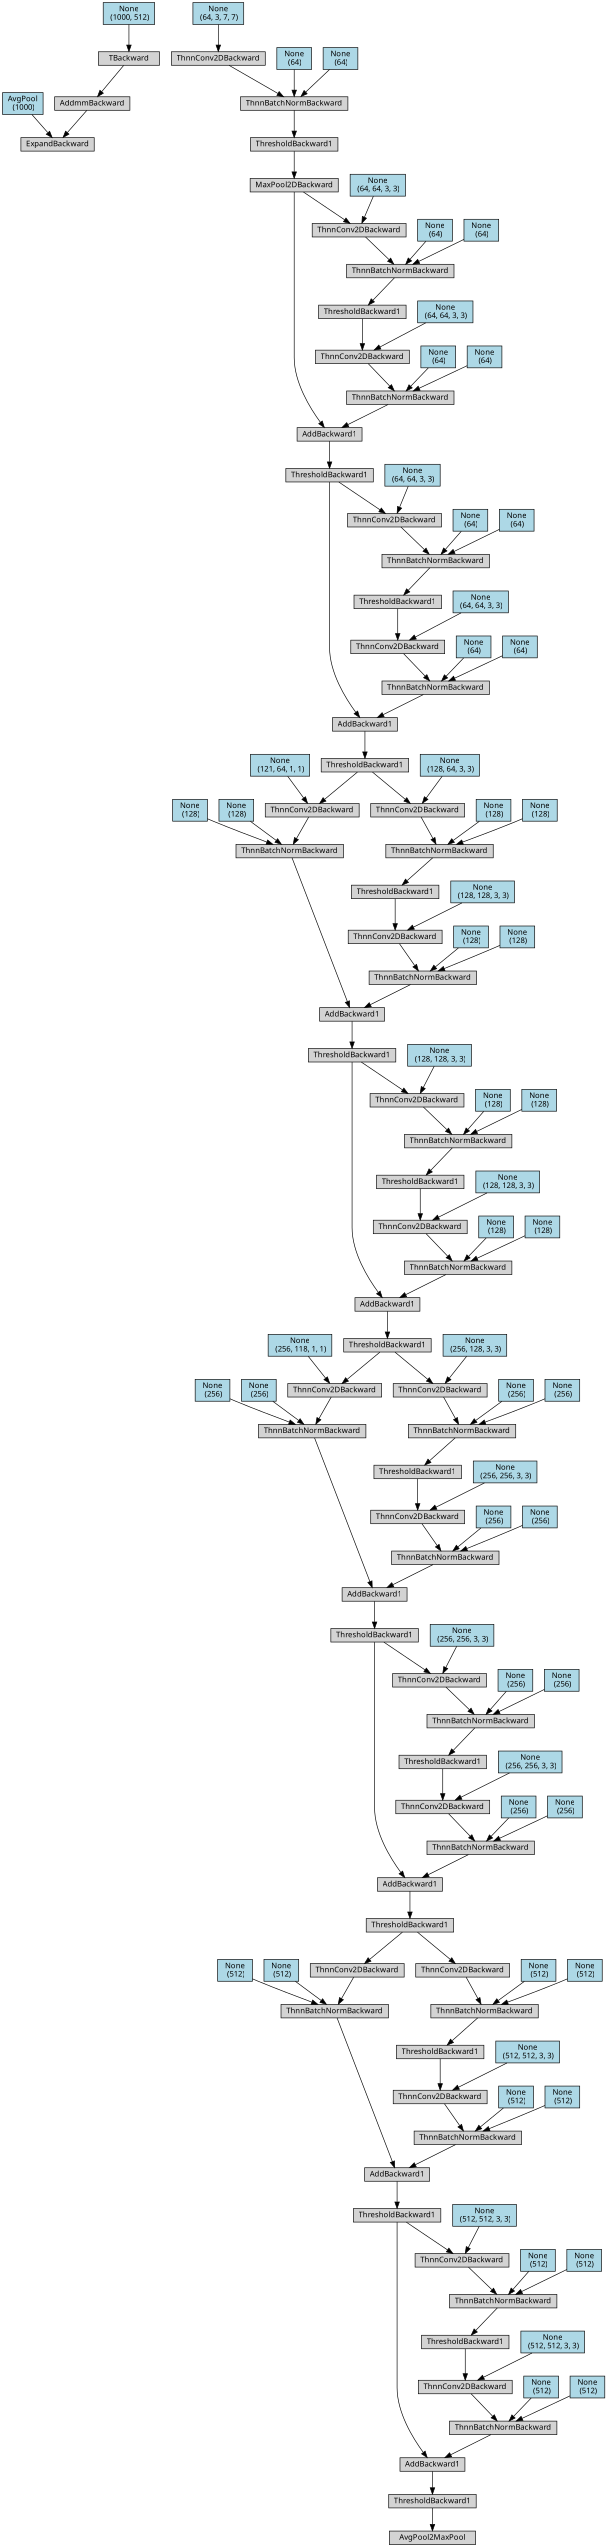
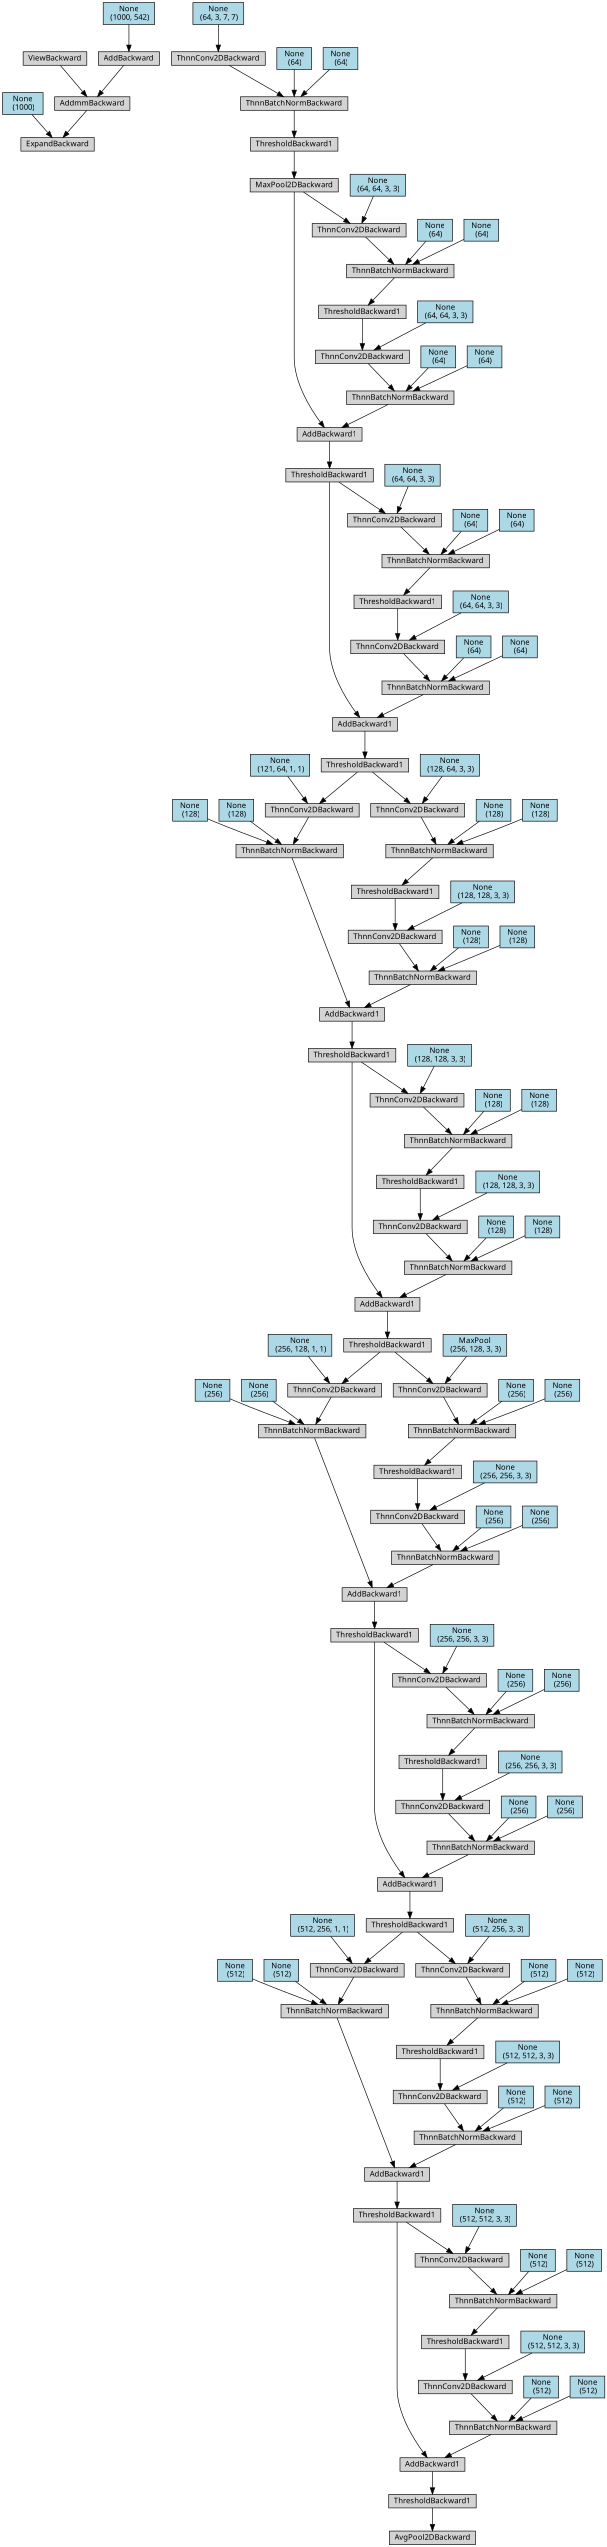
node "None (1000, 512)": label "None (1000, 512)" -> "None (1000, 542)"
node "ViewBackward": added
node "TBackward": label "TBackward" -> "AddBackward"
node "AvgPool (1000)": label "AvgPool (1000)" -> "None (1000)"
node "None (256, 118, 1, 1)": label "None (256, 118, 1, 1)" -> "None (256, 128, 1, 1)"
node "None (256, 128, 3, 3)": label "None (256, 128, 3, 3)" -> "MaxPool (256, 128, 3, 3)"
node "None (512, 256, 1, 1)": added
node "None (512, 256, 3, 3)": added
node "AvgPool2MaxPool": label "AvgPool2MaxPool" -> "AvgPool2DBackward"
